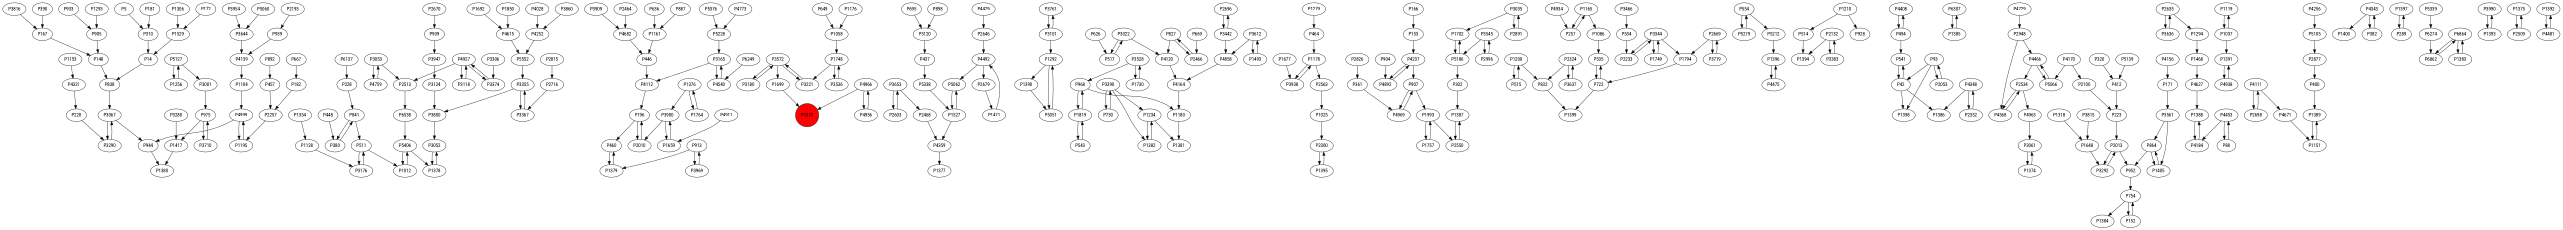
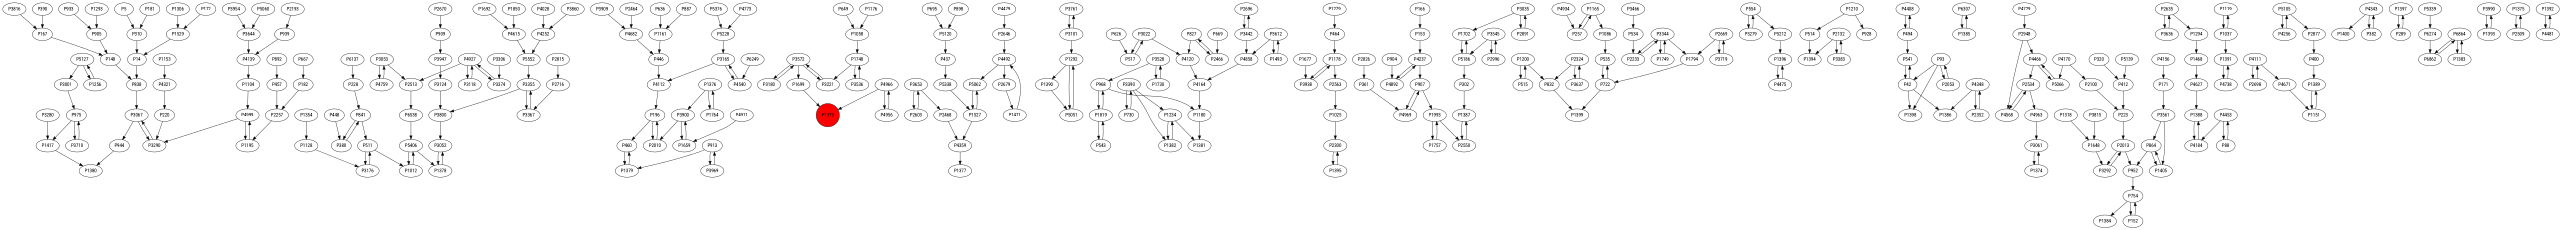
edge "P5105" -> "P4256": added
node "P4938": label "P4938" -> "P4738"
edge "P4999" -> "P944": now "P4999" -> "P3290"
